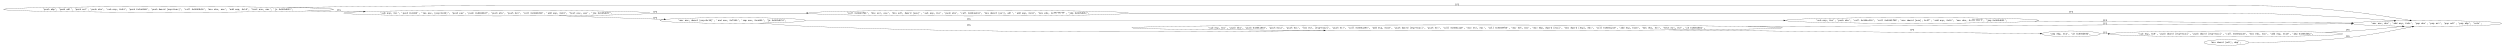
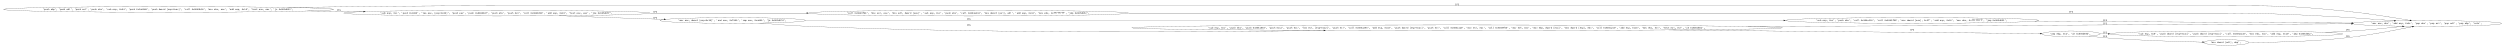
edge "'cmp ebp, 0x2', 'je 0x805d69b'," -> "'mov dword [edi], ebp',": added, label "CFG"
